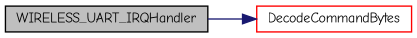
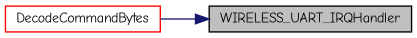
edge "WIRELESS_UART_IRQHandler" -> "DecodeCommandBytes": reversed
